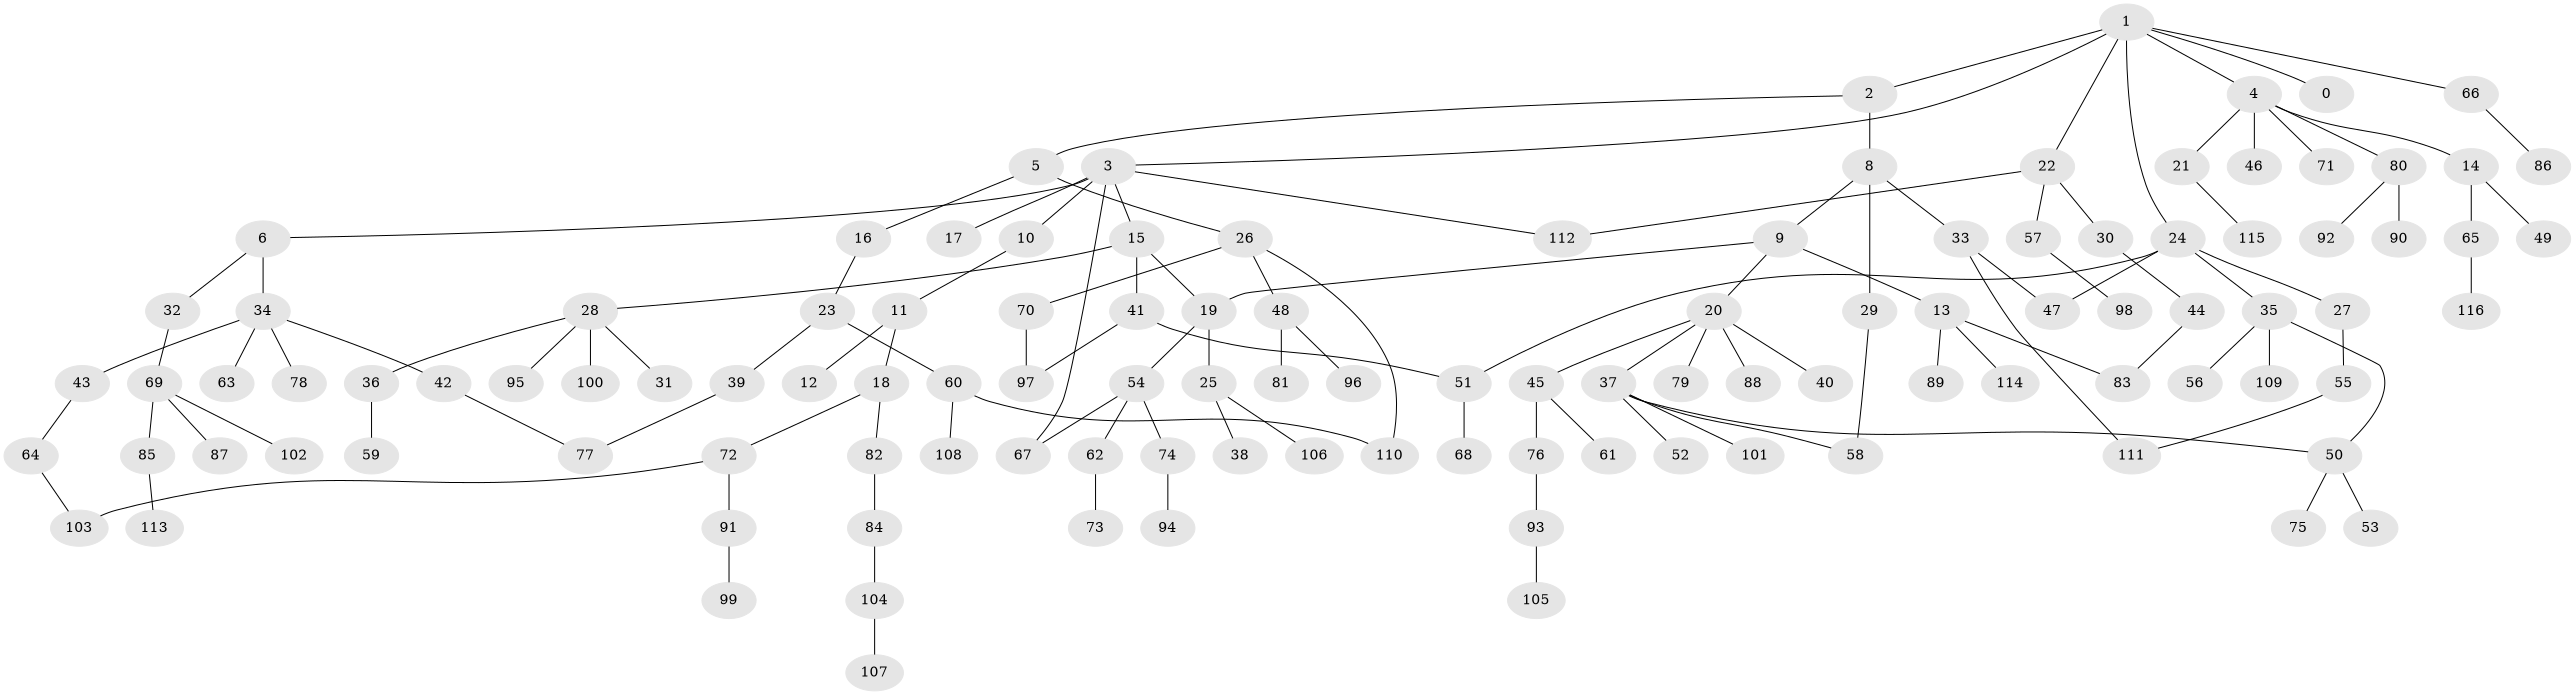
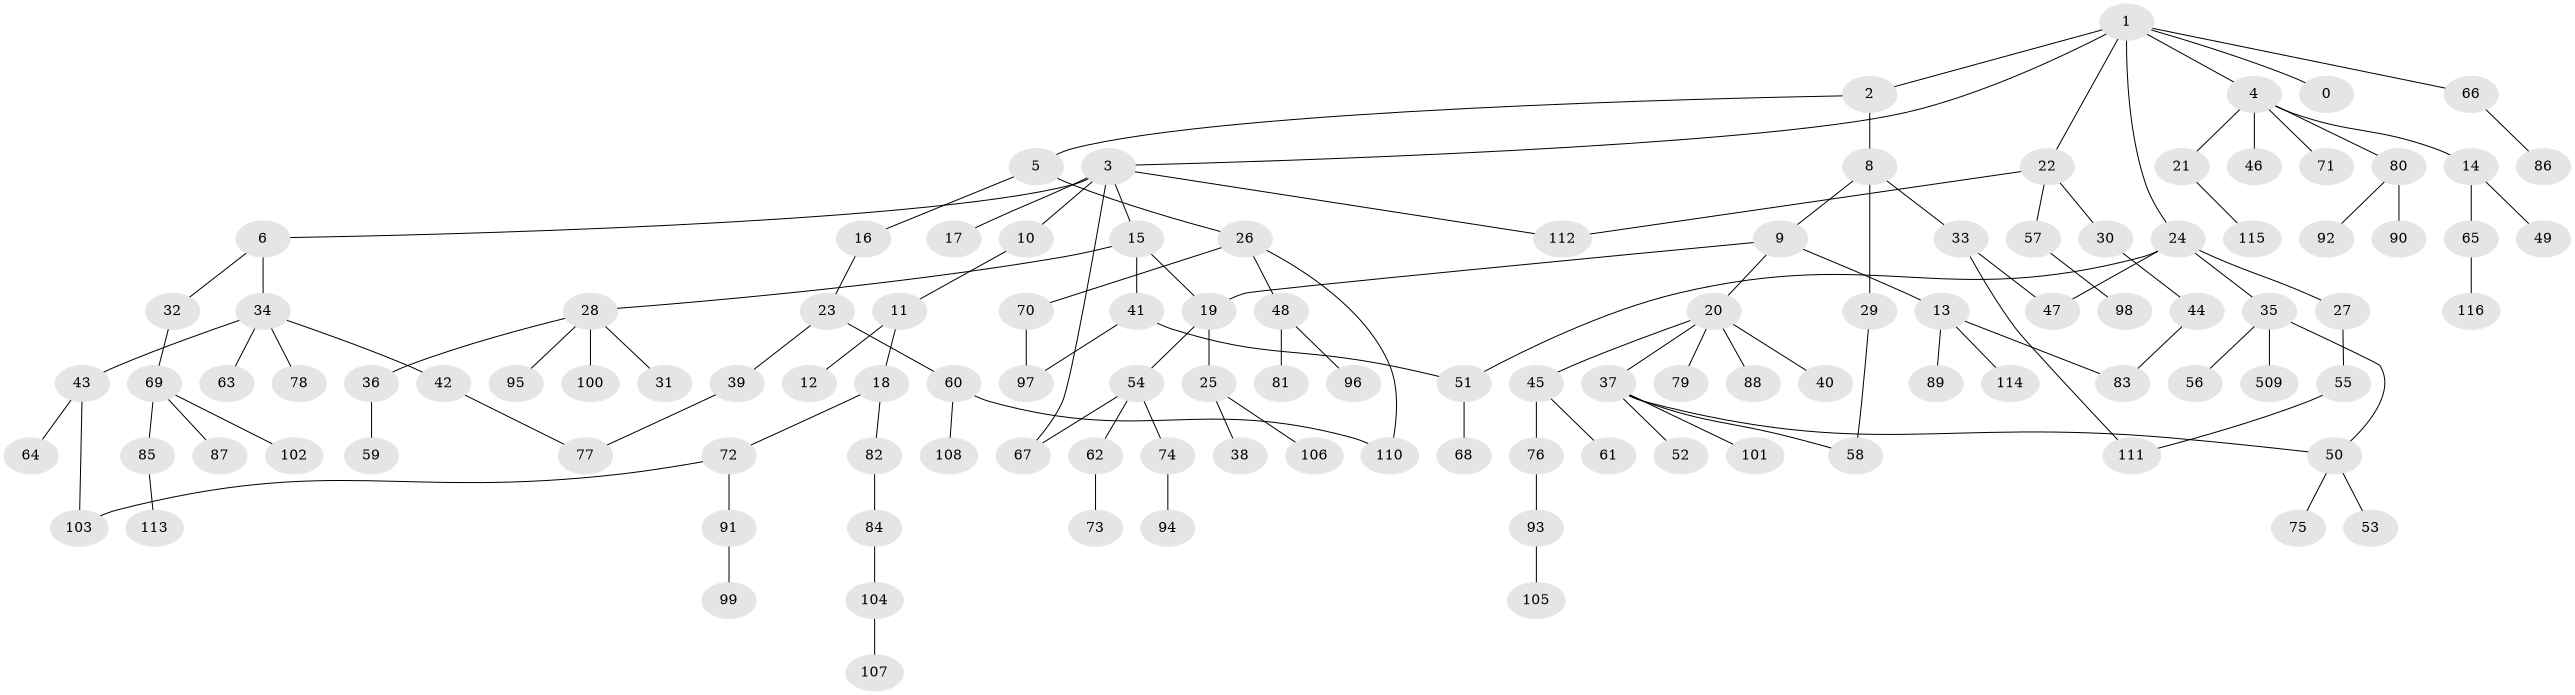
node "109": label "109" -> "509"
edge "64" -- "103": now "43" -- "103"
